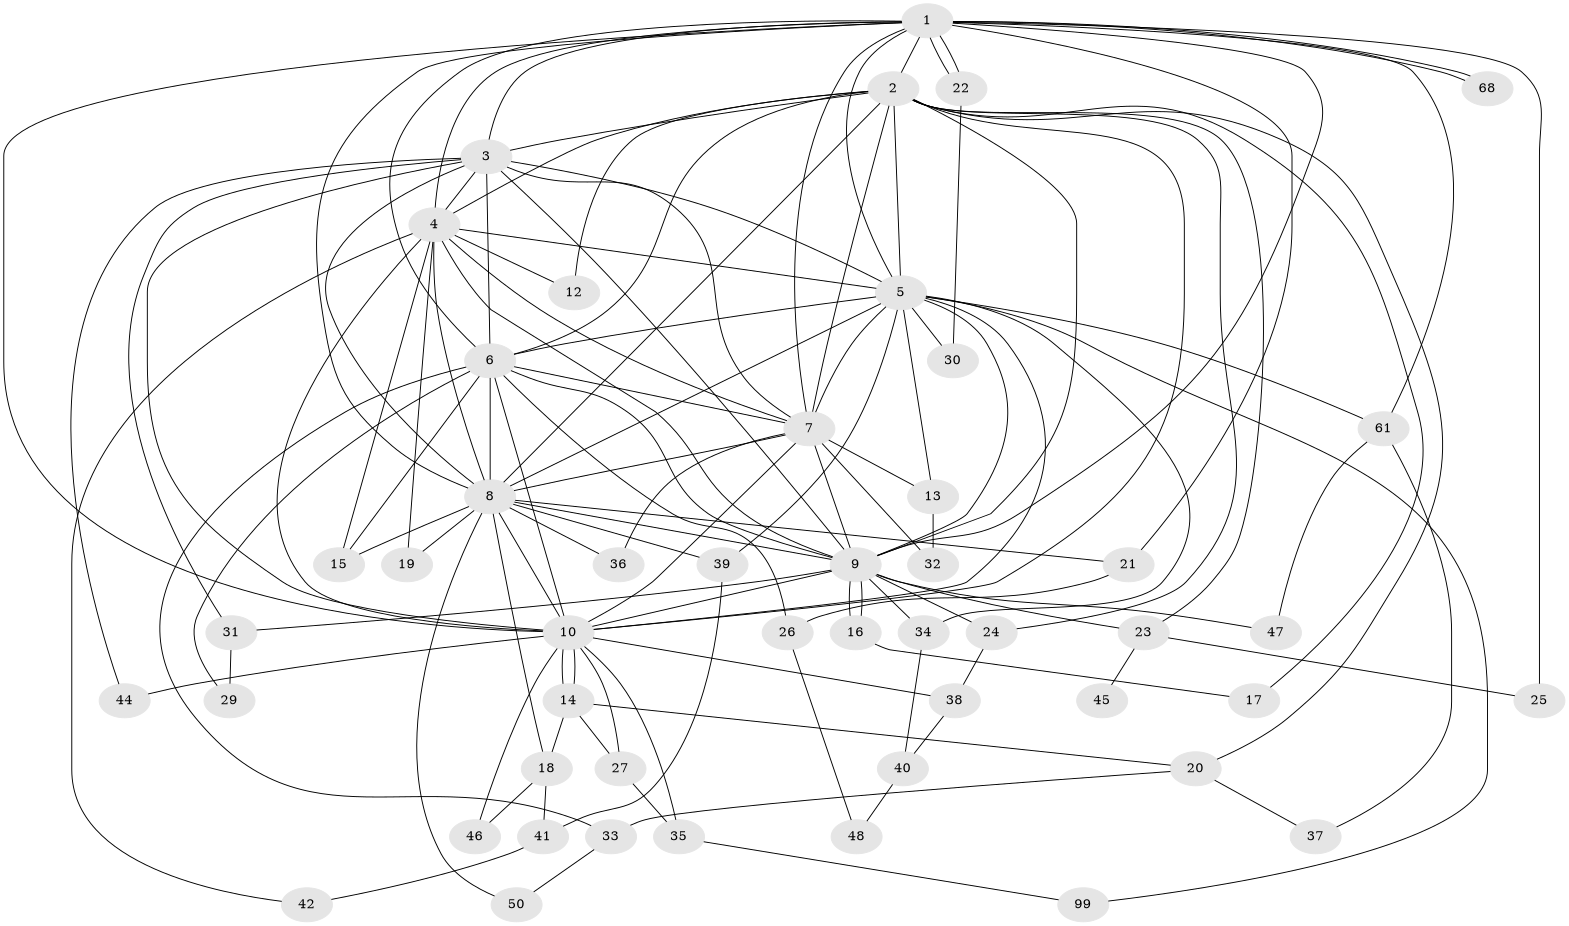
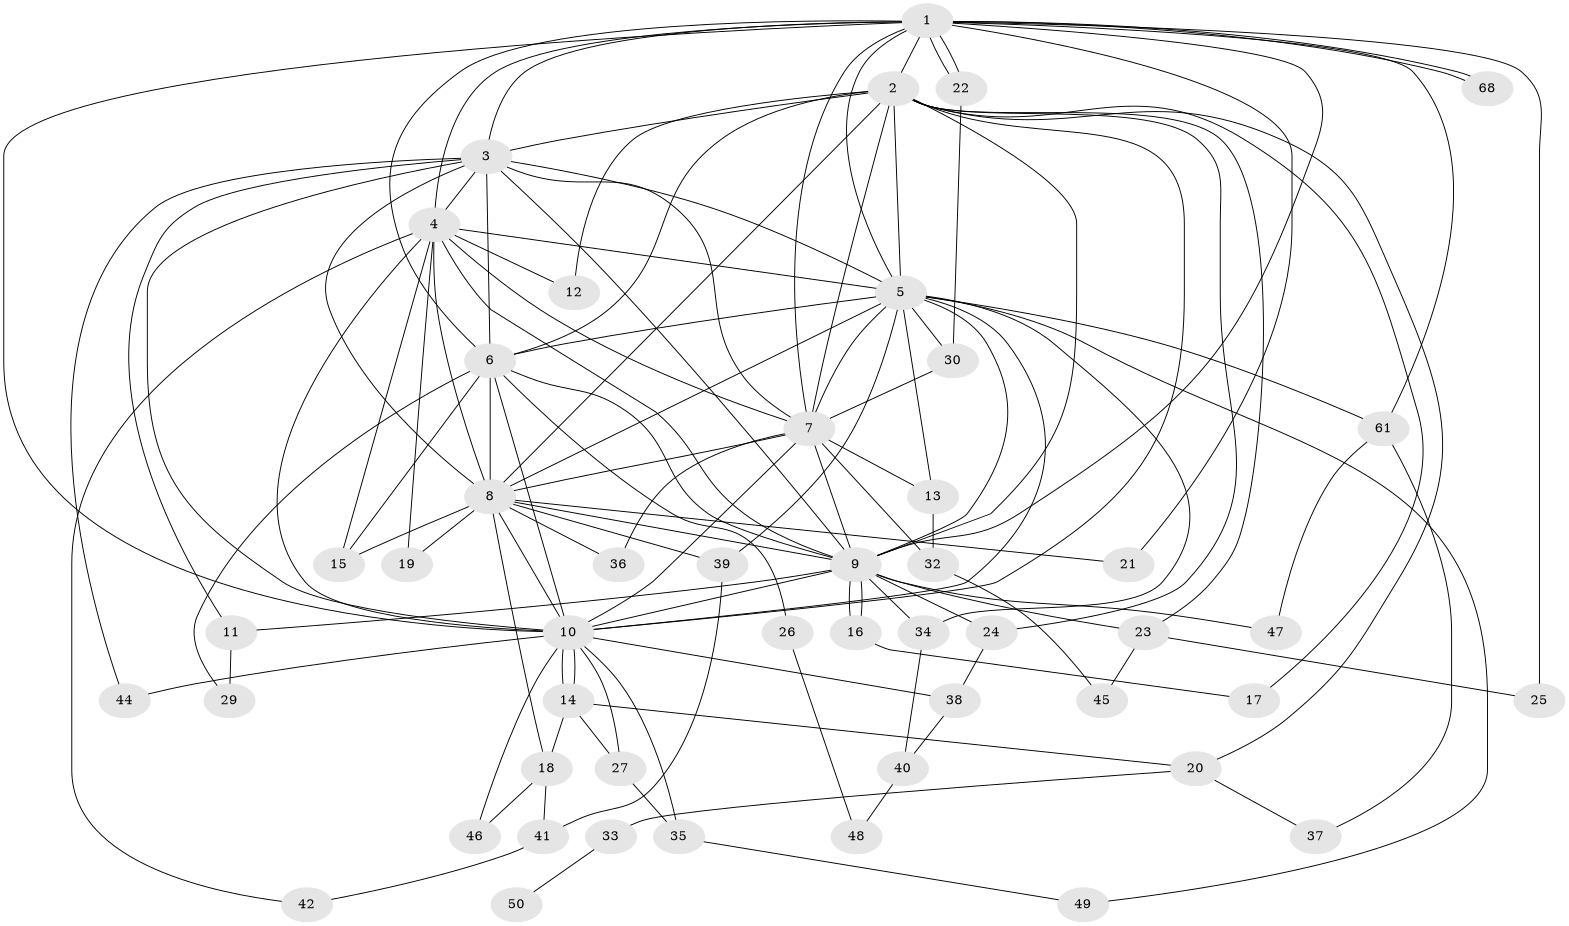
edge "1" -- "8": removed
edge "2" -- "4": removed
edge "6" -- "7": now "30" -- "7"
edge "21" -- "26": removed
edge "32" -- "45": added
node "31": label "31" -> "11"
edge "6" -- "33": removed
edge "8" -- "50": removed
node "99": label "99" -> "49"
